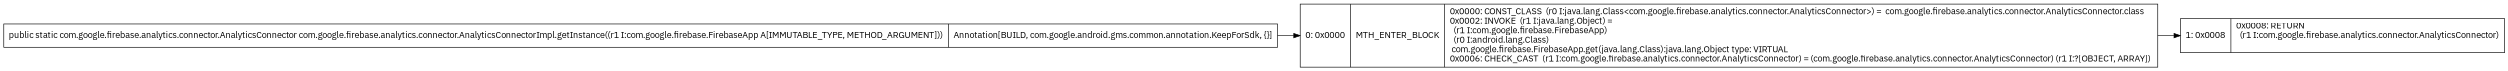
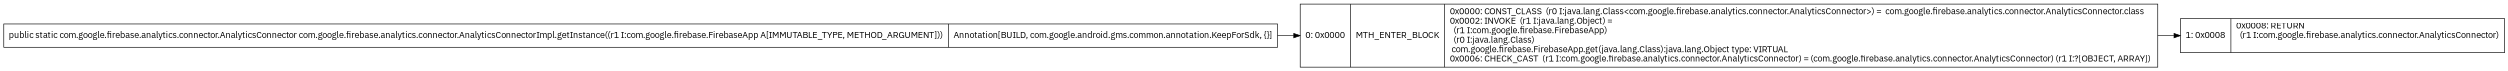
node "0: 0x0000": text "(r0 I:android.lang.Class)" -> "(r0 I:java.lang.Class)"
